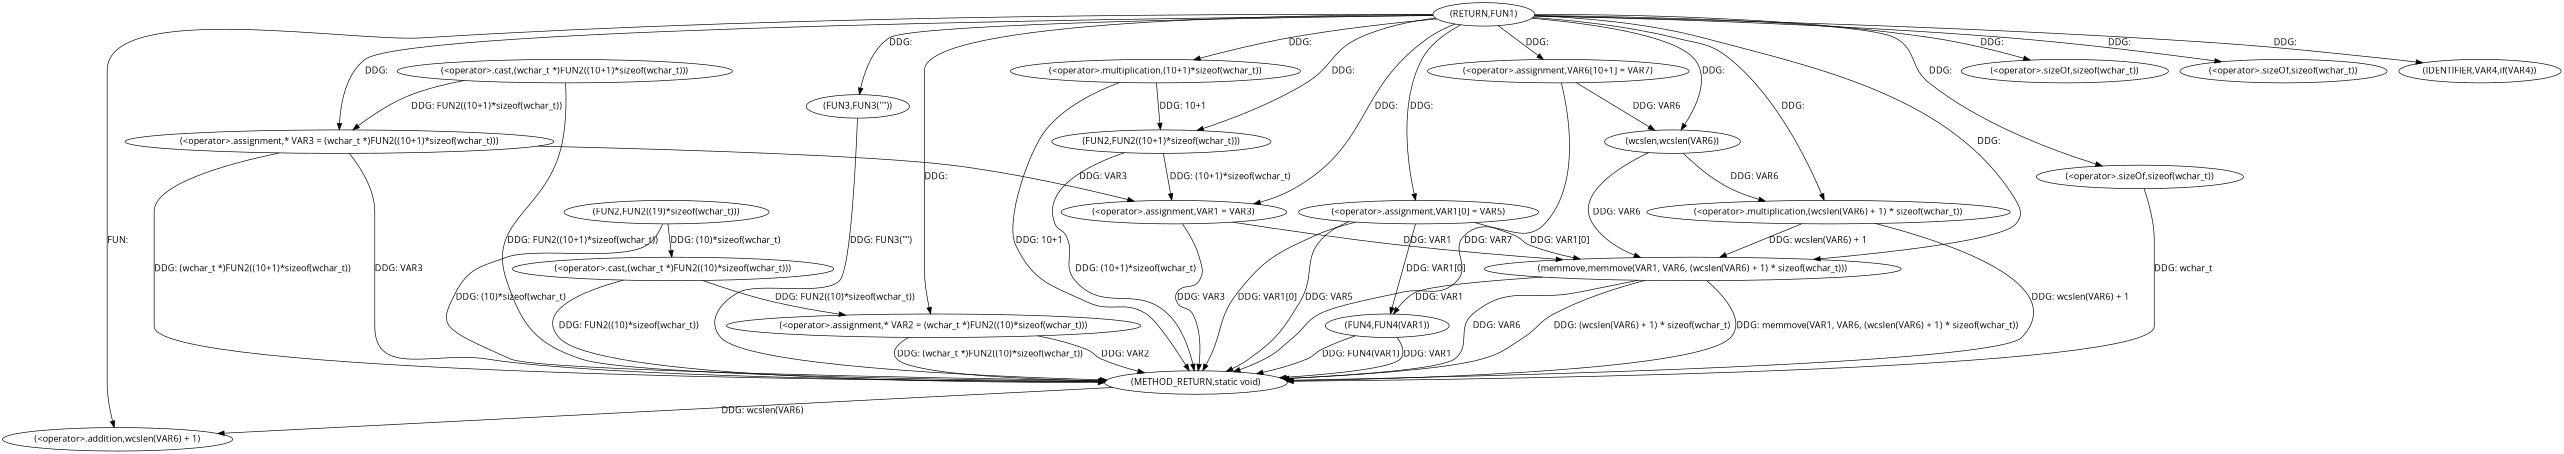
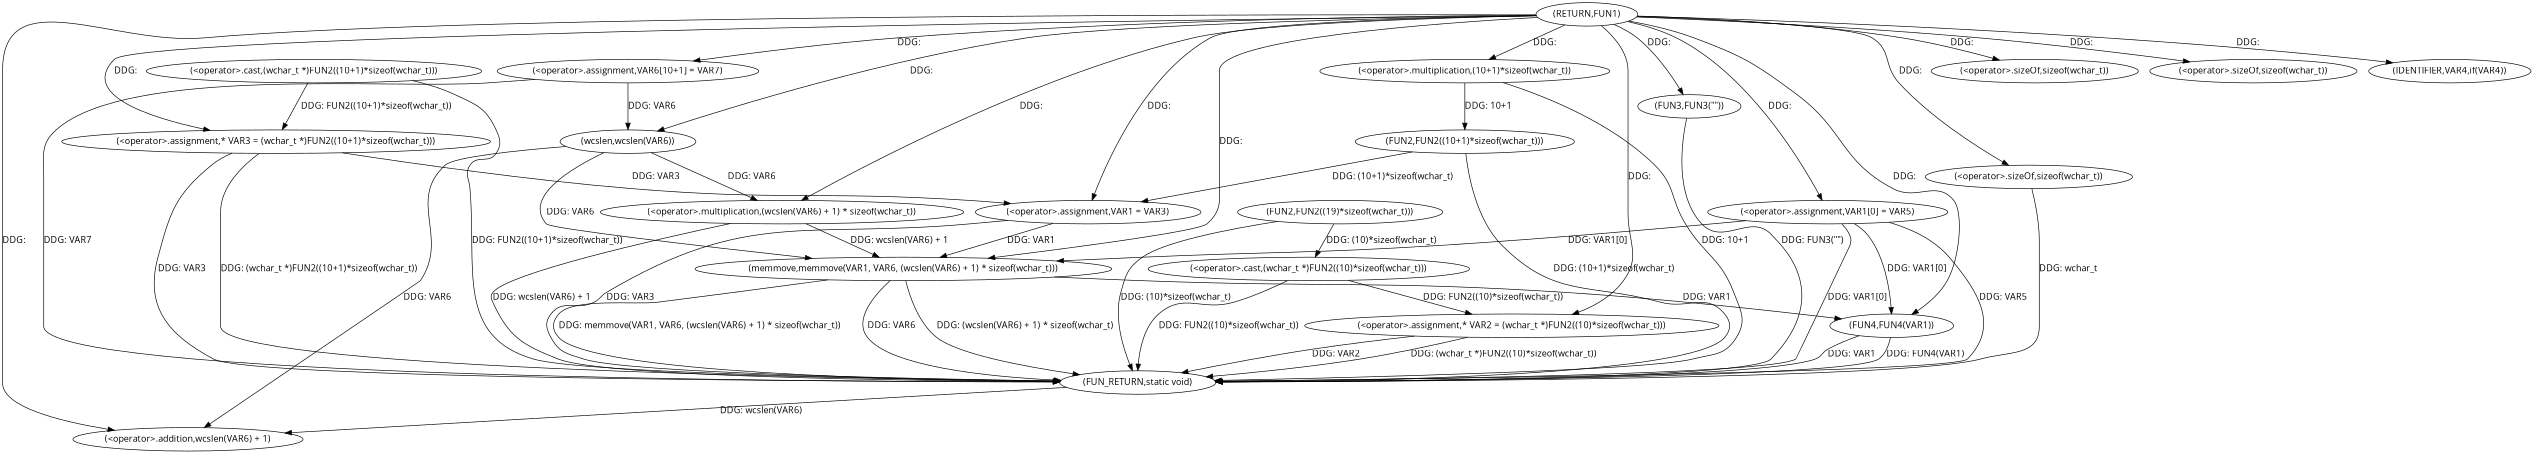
edge "(RETURN,FUN1)" -> "(FUN2,FUN2((10+1)*sizeof(wchar_t)))": now "(RETURN,FUN1)" -> "(FUN4,FUN4(VAR1))"
edge "(RETURN,FUN1)" -> "(<operator>.addition,wcslen(VAR6) + 1)": label "FUN: " -> "DDG: "
edge "(wcslen,wcslen(VAR6))" -> "(<operator>.addition,wcslen(VAR6) + 1)": added, label "DDG: VAR6"
node "(METHOD_RETURN,static void)": label "(METHOD_RETURN,static void)" -> "(FUN_RETURN,static void)"
